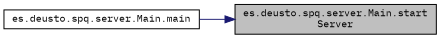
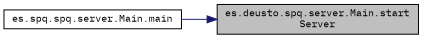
node "es.deusto.spq.server.Main.main": label "es.deusto.spq.server.Main.main" -> "es.spq.spq.server.Main.main"
